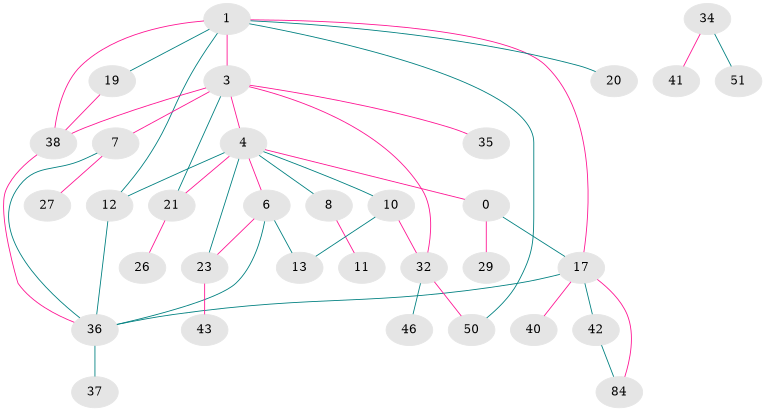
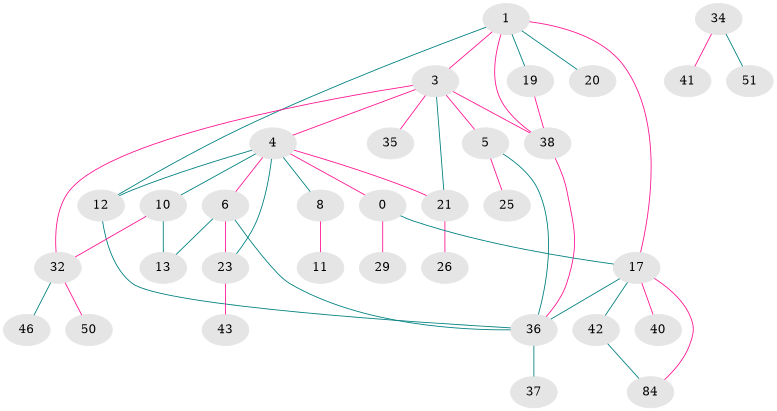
edge "1" -- "50": removed
node "7": label "7" -> "5"
node "27": label "27" -> "25"
